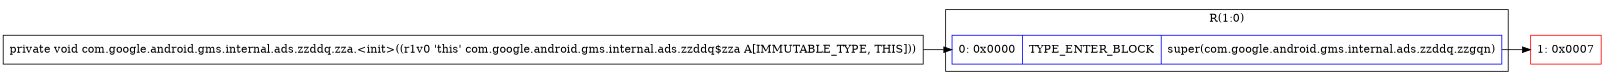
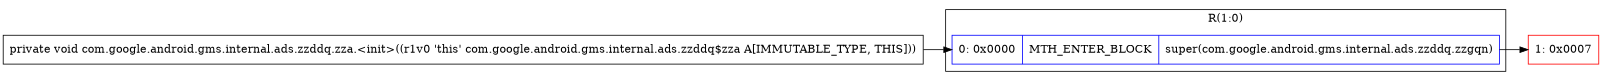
node "0: 0x0000": text "TYPE_ENTER_BLOCK" -> "MTH_ENTER_BLOCK"
